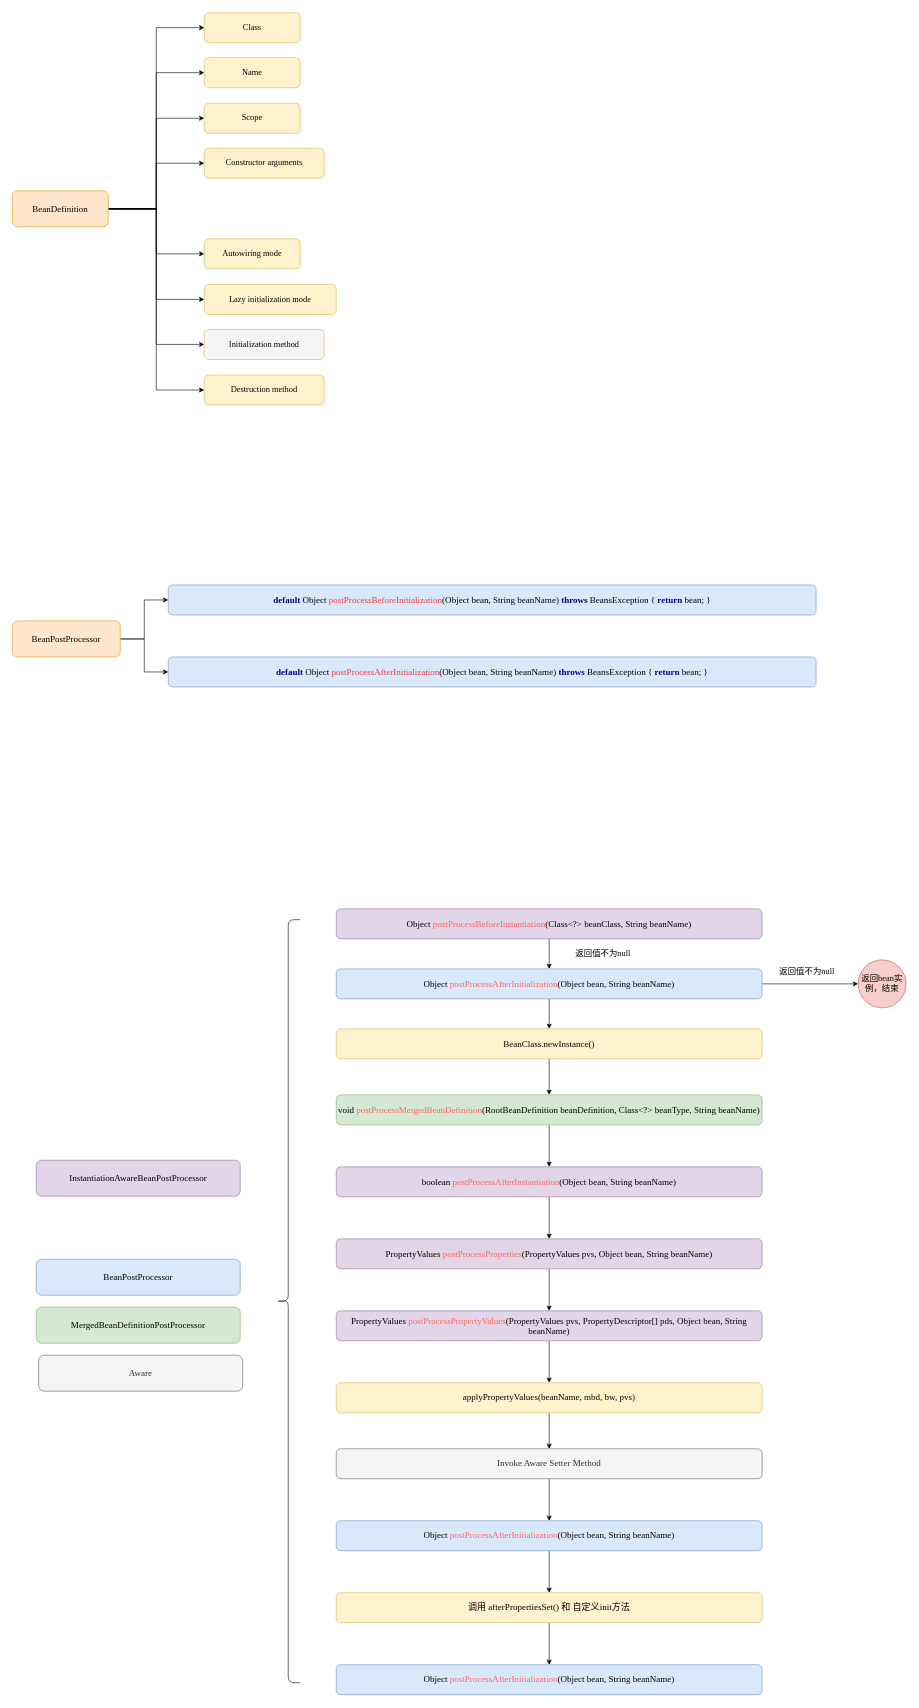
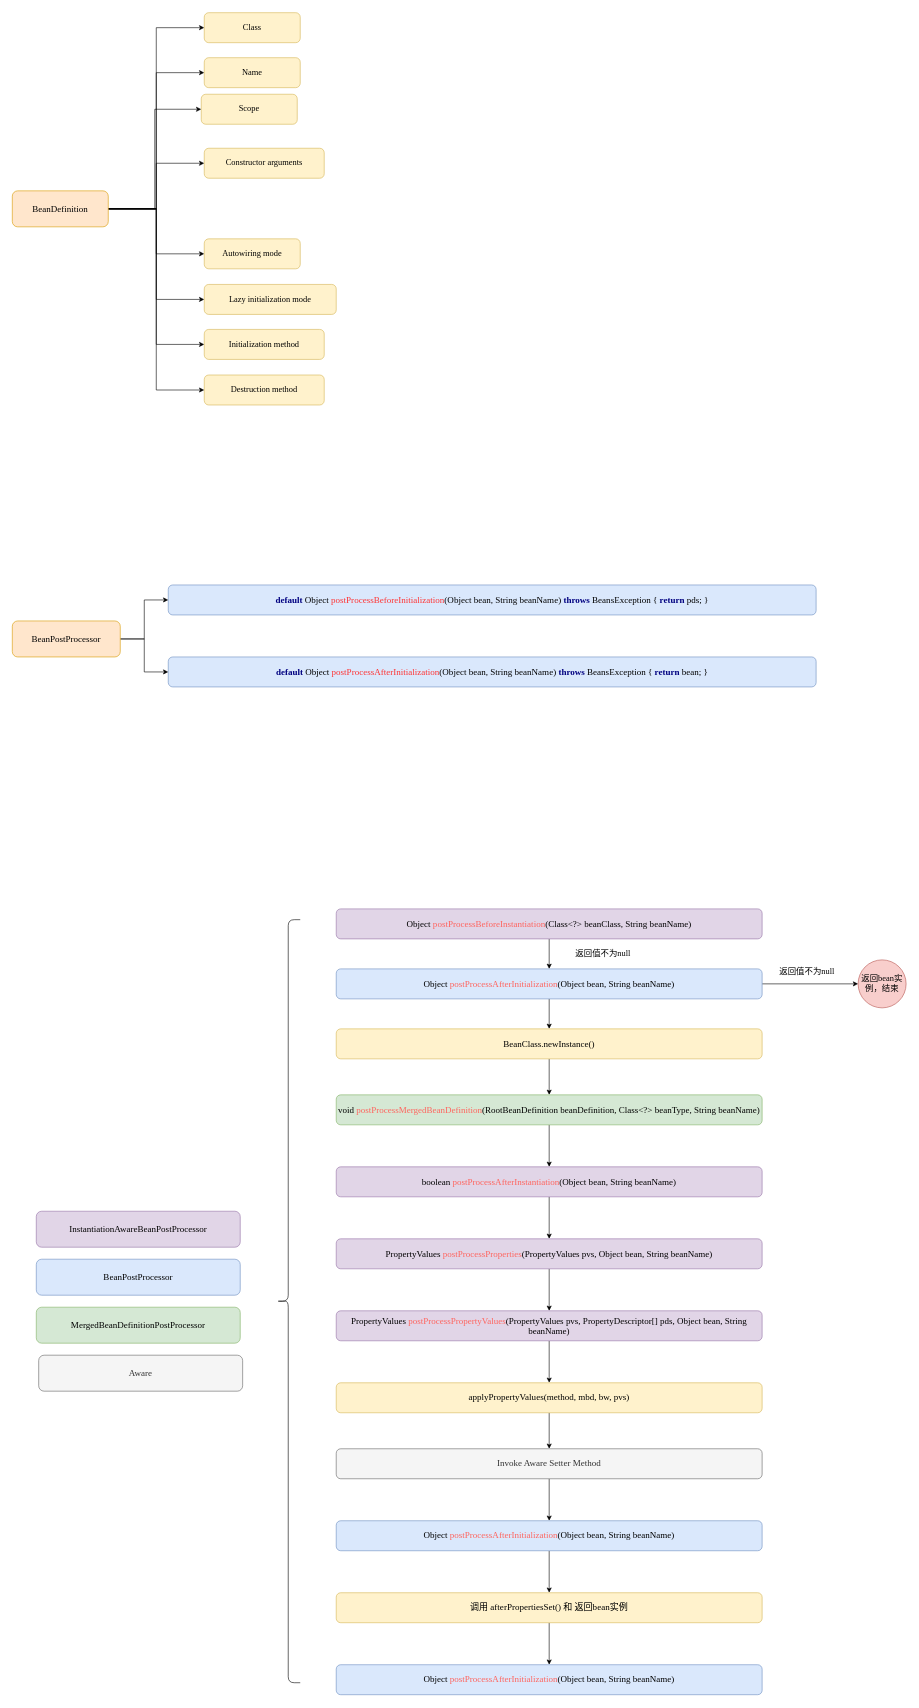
node "Scope": moved (252, 118) -> (249, 109)
node "Initialization method": fillcolor #f5f5f5 -> #fff2cc
node "default Object postProcessBeforeInitialization(Object bean, String beanName) throws BeansException { return bean; }": label "default Object postProcessBeforeInitialization(Object bean, String beanName) throws BeansException { return bean; }" -> "default Object postProcessBeforeInitialization(Object bean, String beanName) throws BeansException { return pds; }"
node "InstantiationAwareBeanPostProcessor": moved (138, 1178) -> (138, 1229)
node "applyPropertyValues(beanName, mbd, bw, pvs)": label "applyPropertyValues(beanName, mbd, bw, pvs)" -> "applyPropertyValues(method, mbd, bw, pvs)"
node "调用 afterPropertiesSet() 和 自定义init方法": label "调用 afterPropertiesSet() 和 自定义init方法" -> "调用 afterPropertiesSet() 和 返回bean实例"
